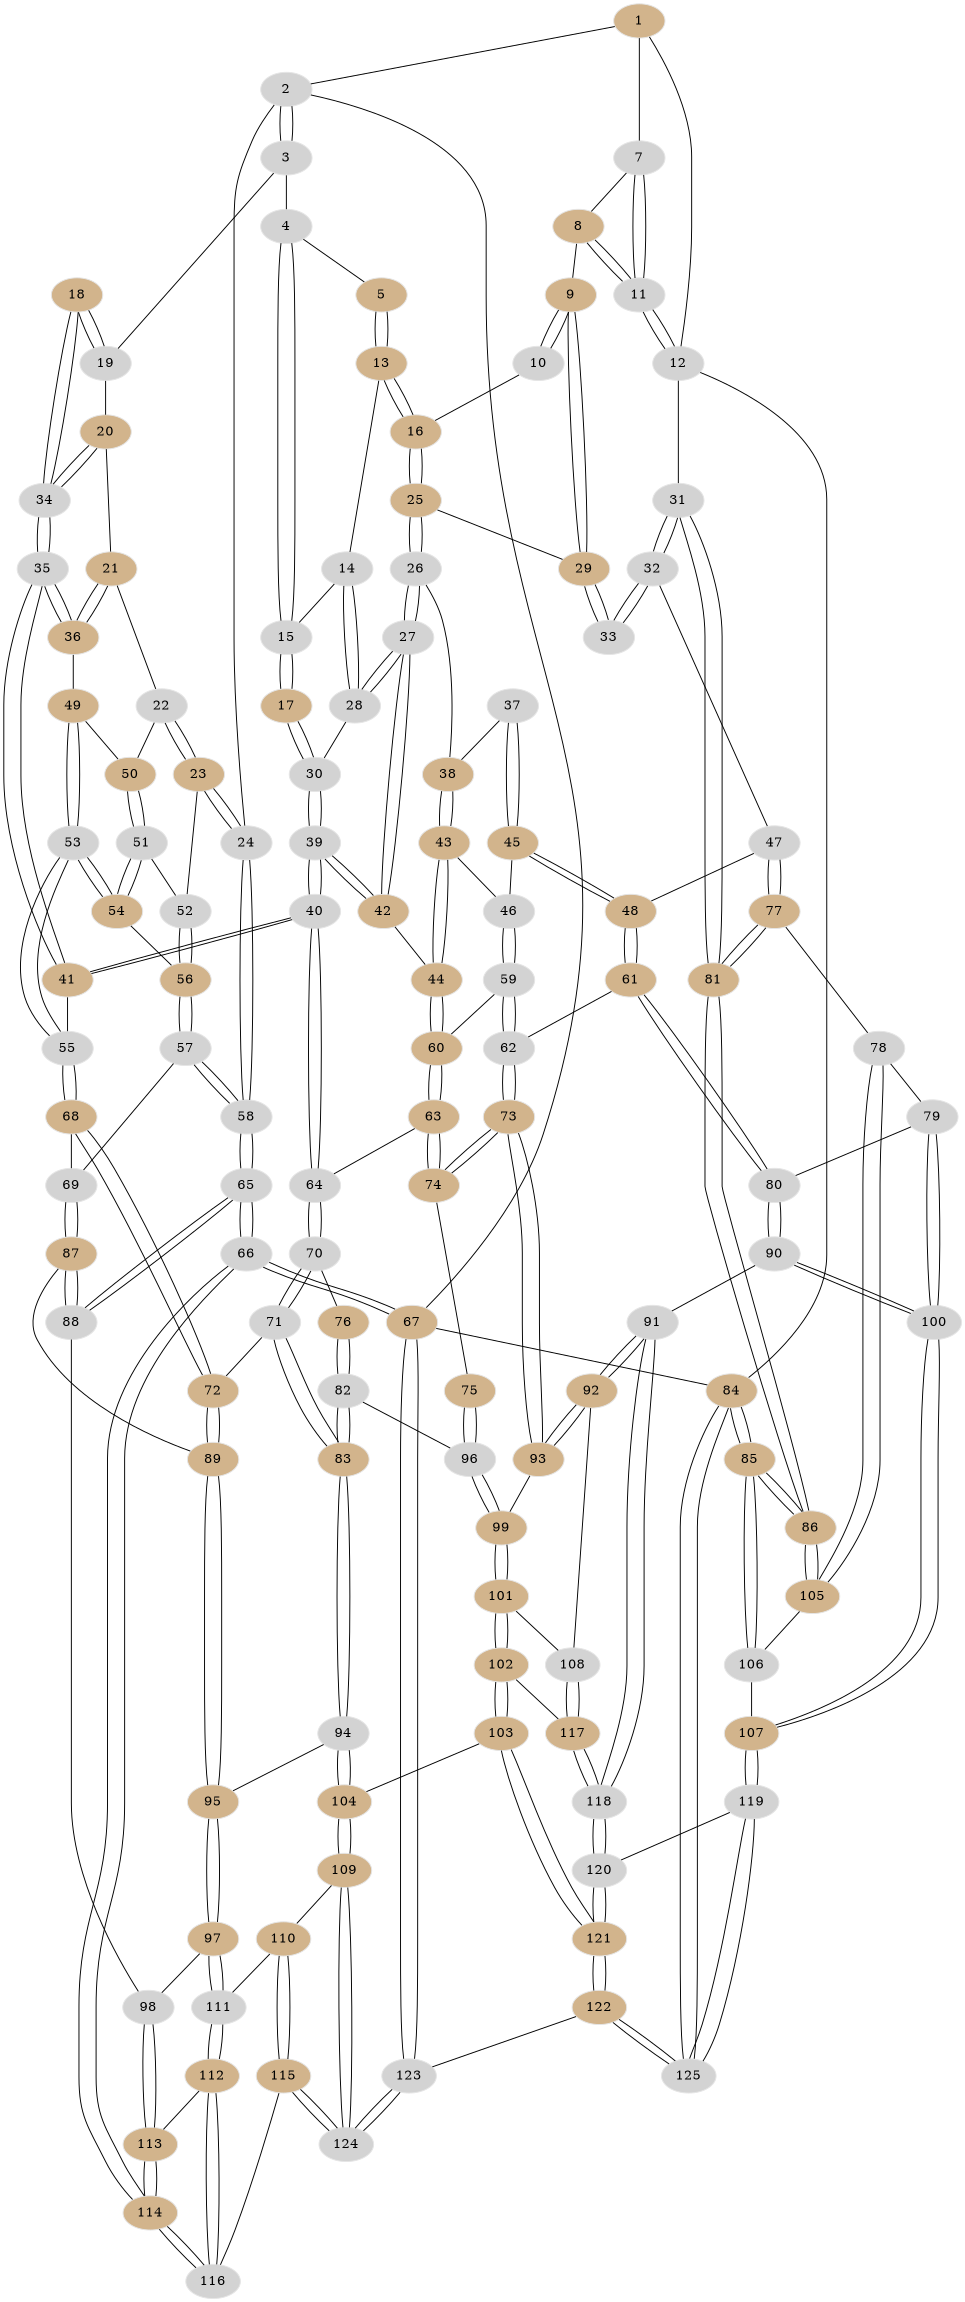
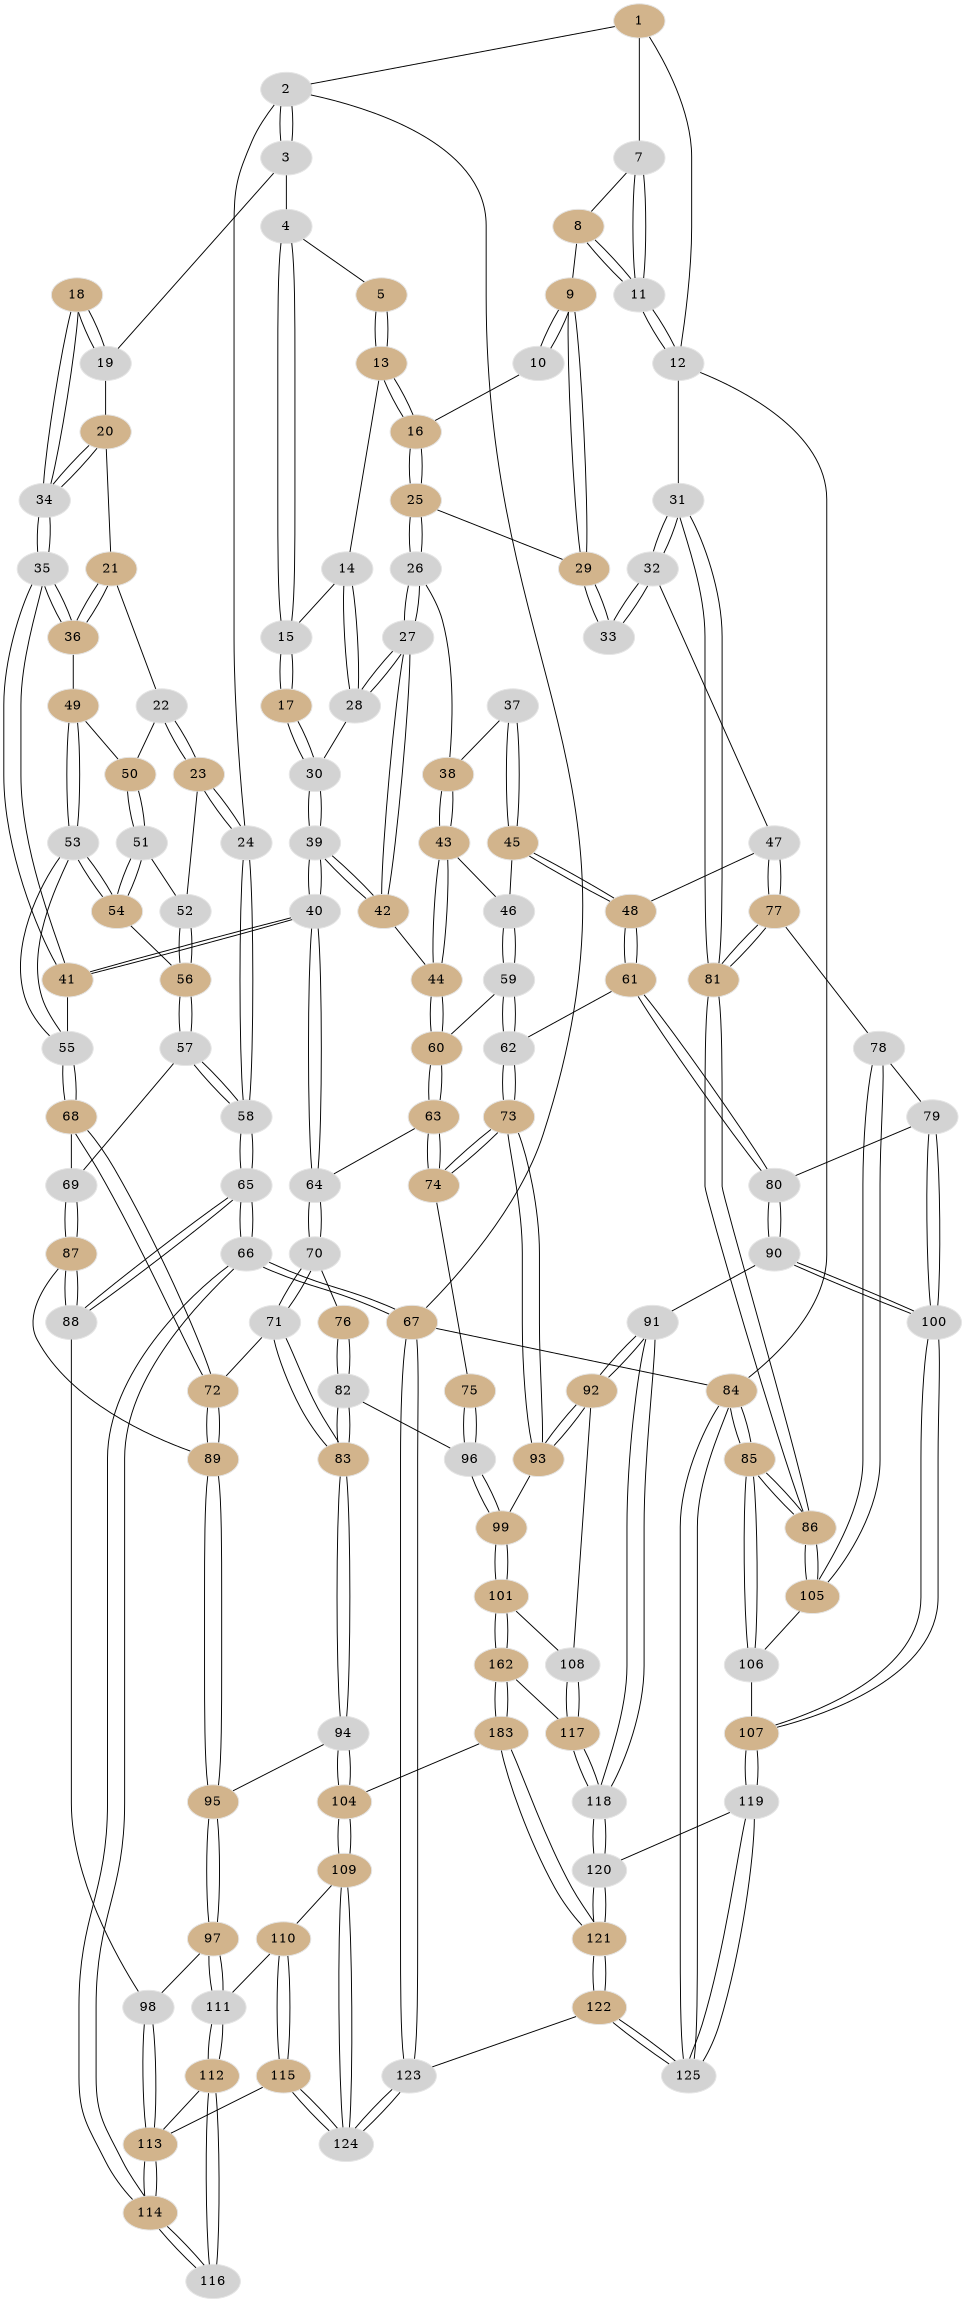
node "102": label "102" -> "162"
node "103": label "103" -> "183"
edge "115" -- "116": now "115" -- "113"
